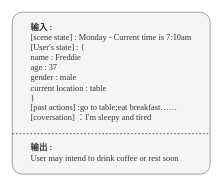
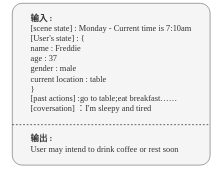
node "输入 : [scene state] : Monday - Current time is 7:10am [User's state] : { name : Freddie age : 37 gender : male current location : table } [past actions] :go to table;eat breakfast…… [coversation] ：I'm sleepy and tired 输出 : User may intend to drink coffee or rest soon": moved (111, 93) -> (111, 84)
